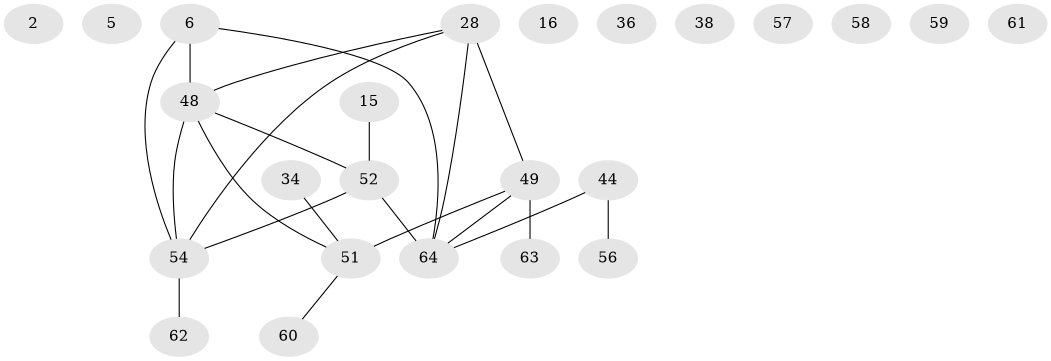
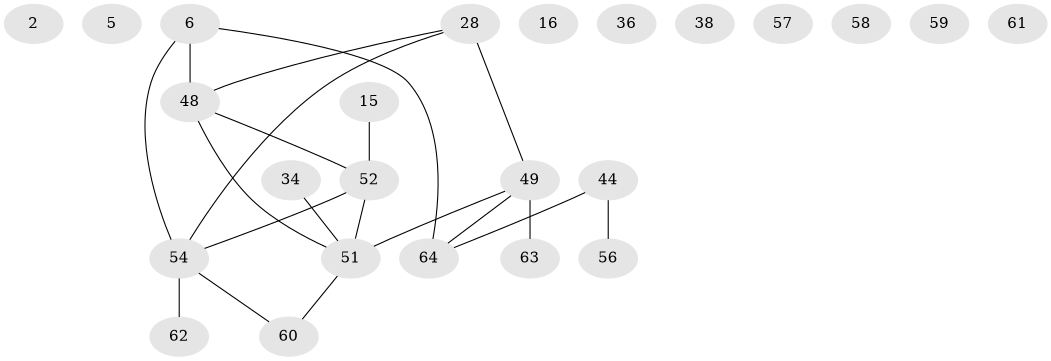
edge "28" -- "64": removed
edge "48" -- "54": now "60" -- "54"
edge "52" -- "64": now "52" -- "51"
